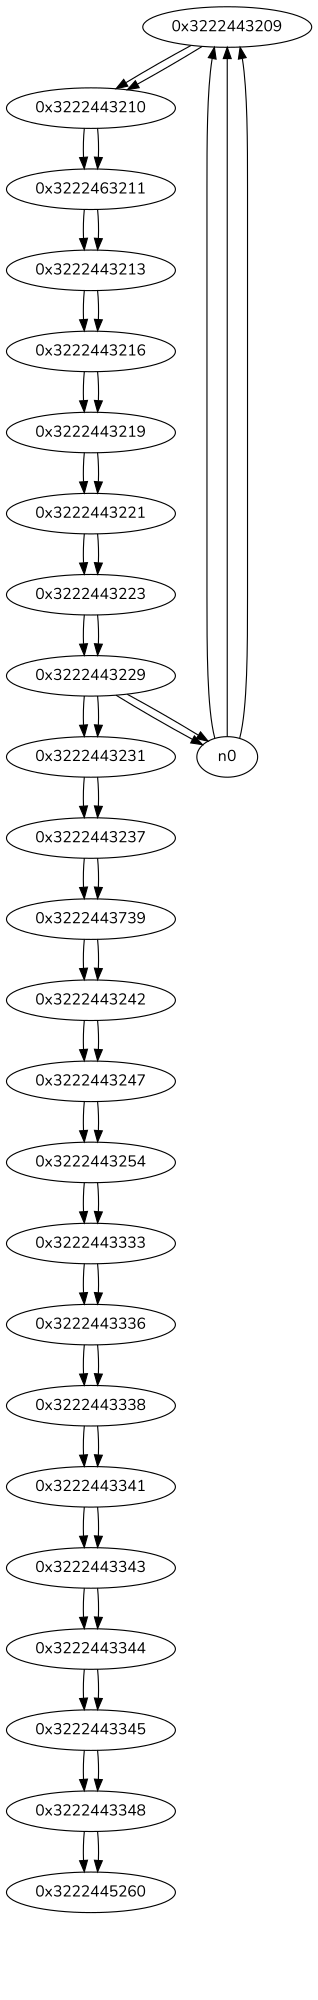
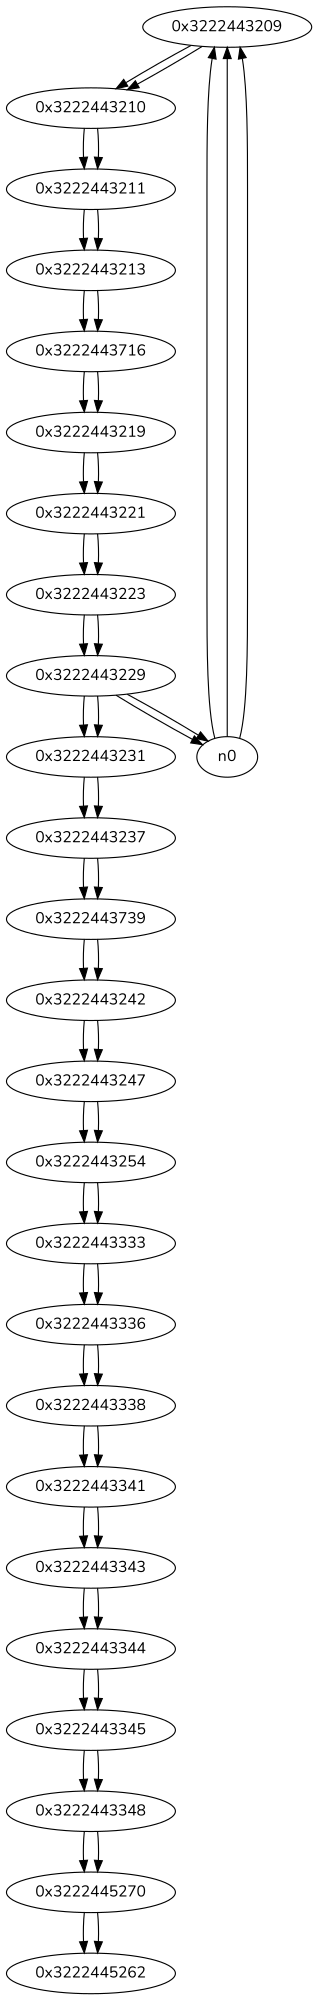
node "0x3222463211": label "0x3222463211" -> "0x3222443211"
node "0x3222443216": label "0x3222443216" -> "0x3222443716"
node "0x3222445260": label "0x3222445260" -> "0x3222445270"
node "0x3222445262": added
